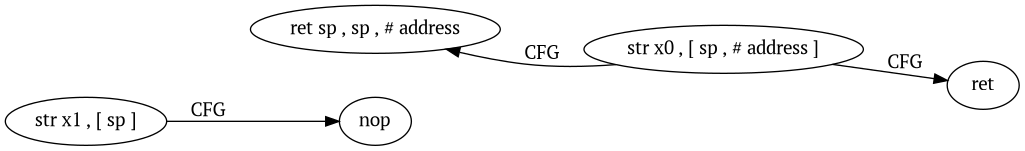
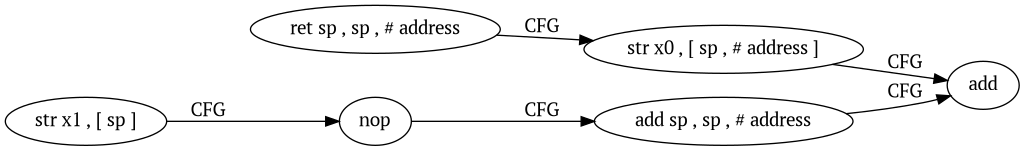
edge "str x0 , [ sp , # address ]" -> "ret sp , sp , # address": reversed
node "ret": label "ret" -> "add"
node "add sp , sp , # address": added
